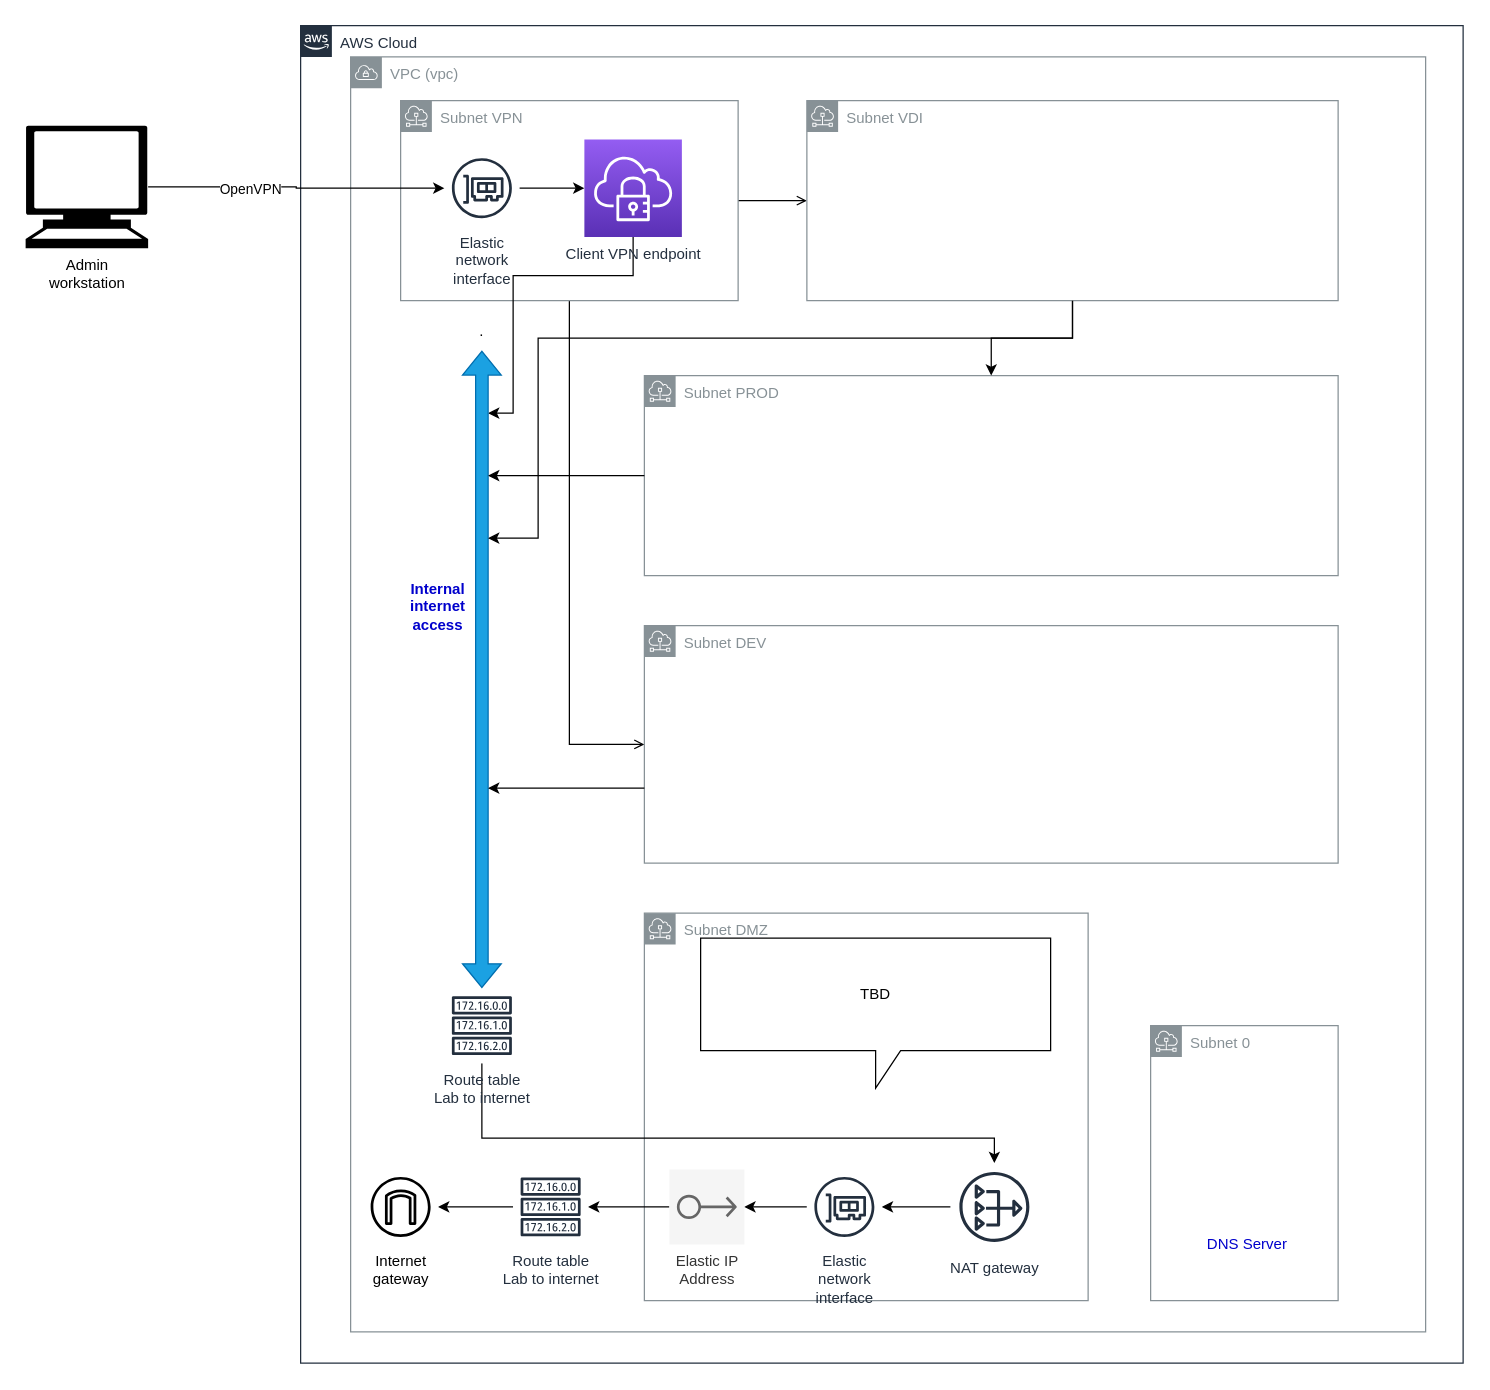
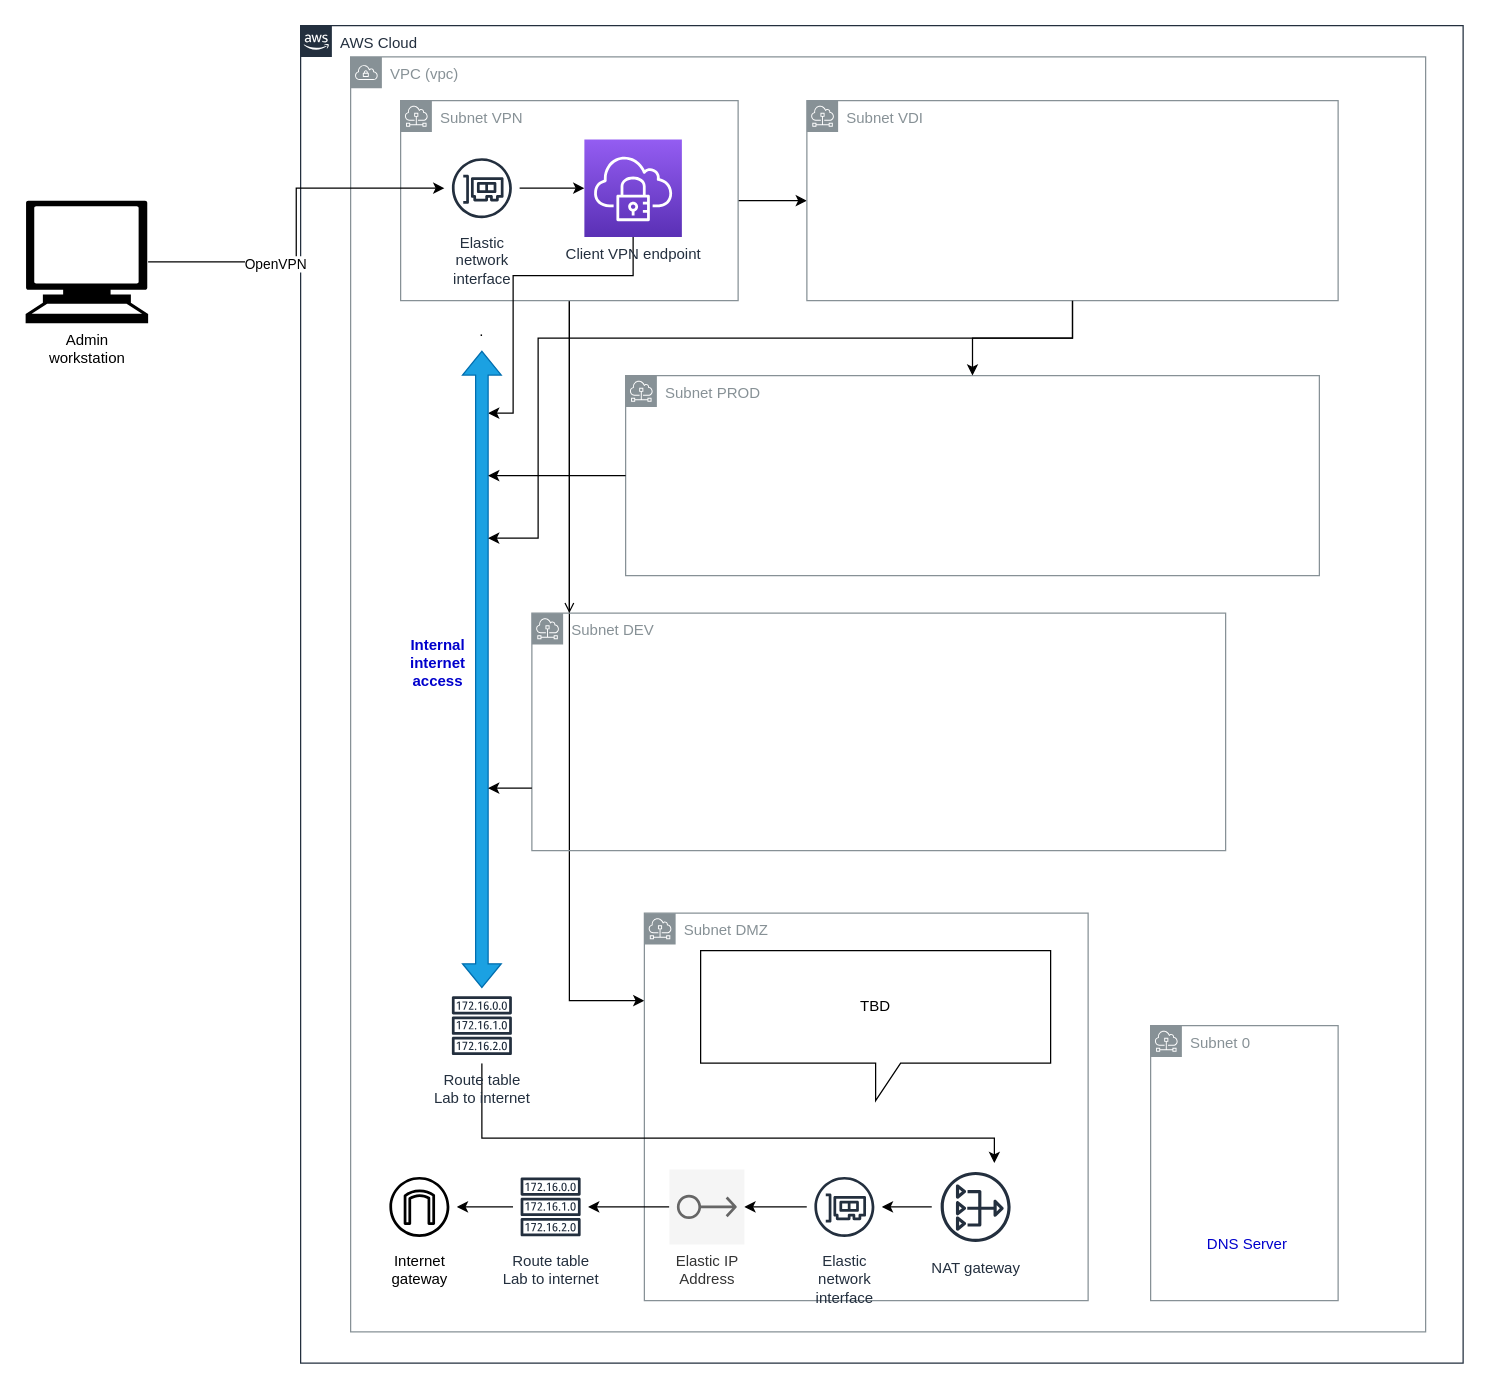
node "Admin workstation": moved (87, 187) -> (87, 262)
edge "Subnet VPN" -> "Subnet VDI": arrowhead open -> classic
node "Subnet PROD": moved (991, 476) -> (973, 476)
node "Internal internet access": moved (438, 607) -> (438, 663)
node "Subnet DEV": moved (991, 744) -> (879, 732)
edge "Subnet VPN" -> "Subnet DMZ": added
node "TBD": moved (876, 1013) -> (876, 1026)
node "Internet gateway": moved (401, 1207) -> (419, 1207)
node "NAT gateway": moved (994, 1207) -> (976, 1207)
